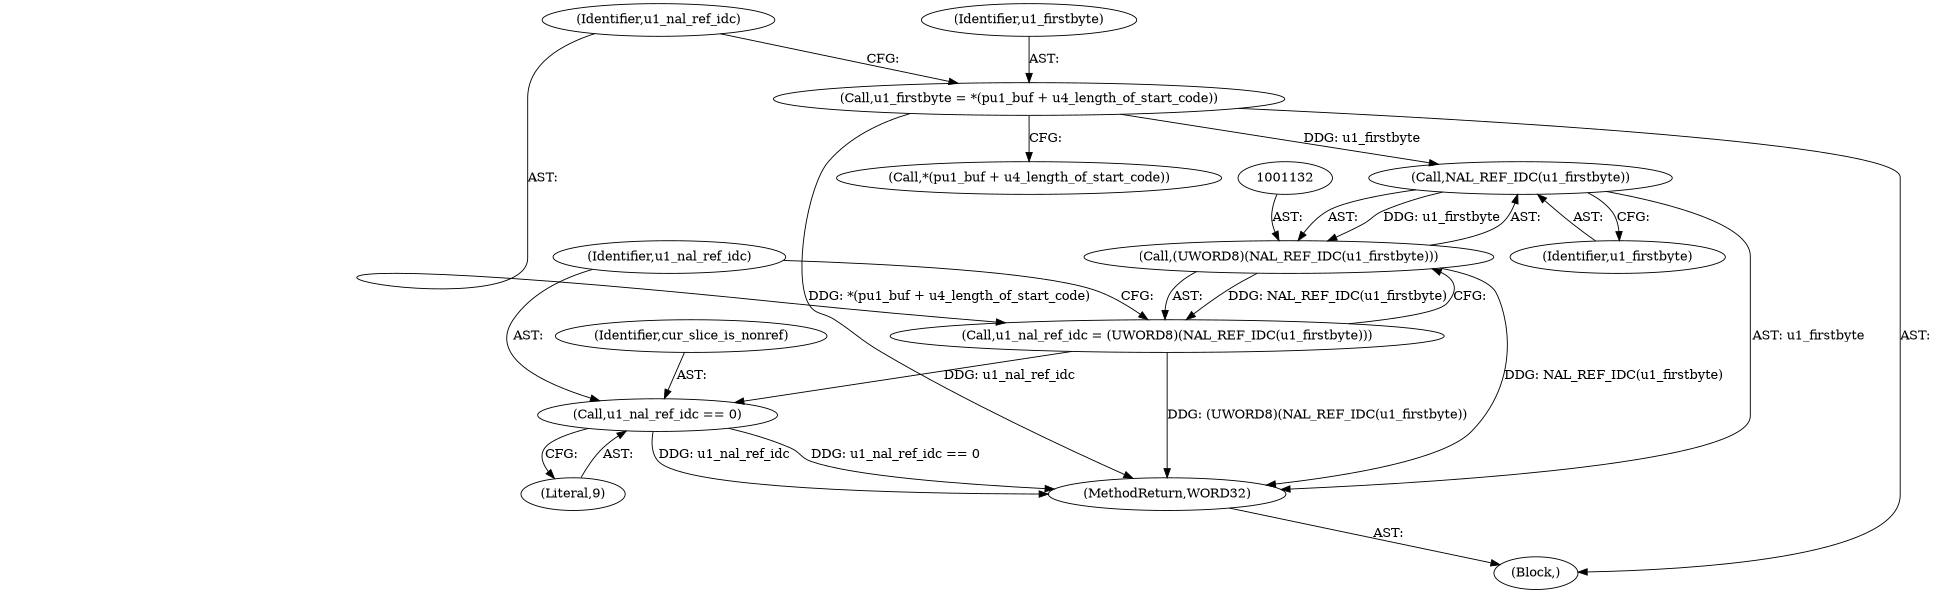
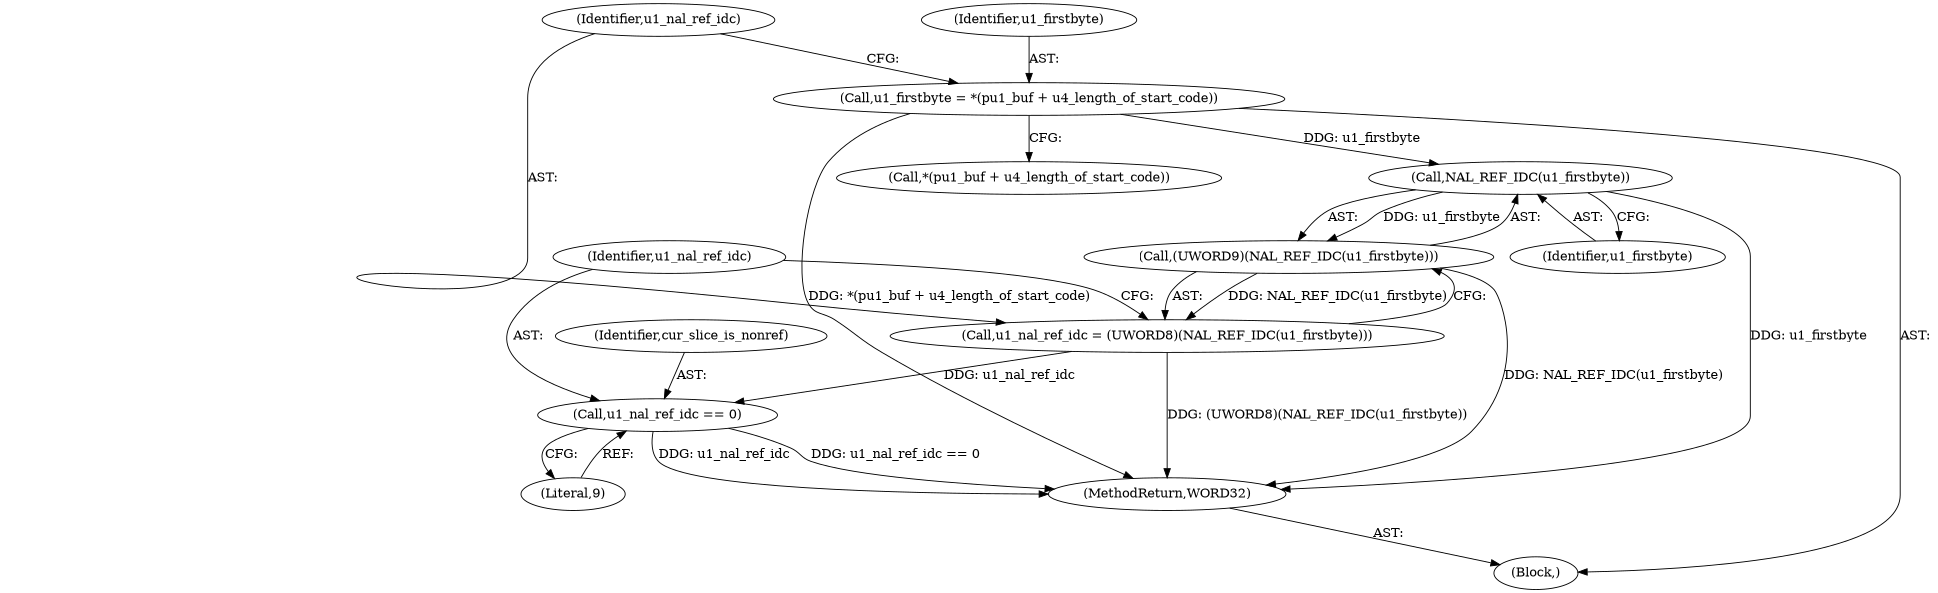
node "1001132": removed
node "(Call,(UWORD8)(NAL_REF_IDC(u1_firstbyte)))": label "(Call,(UWORD8)(NAL_REF_IDC(u1_firstbyte)))" -> "(Call,(UWORD9)(NAL_REF_IDC(u1_firstbyte)))"
edge "(Call,NAL_REF_IDC(u1_firstbyte))" -> "(MethodReturn,WORD32)": label "AST: u1_firstbyte" -> "DDG: u1_firstbyte"
edge "(Literal,9)" -> "(Call,u1_nal_ref_idc == 0)": label "AST: " -> "REF: "
